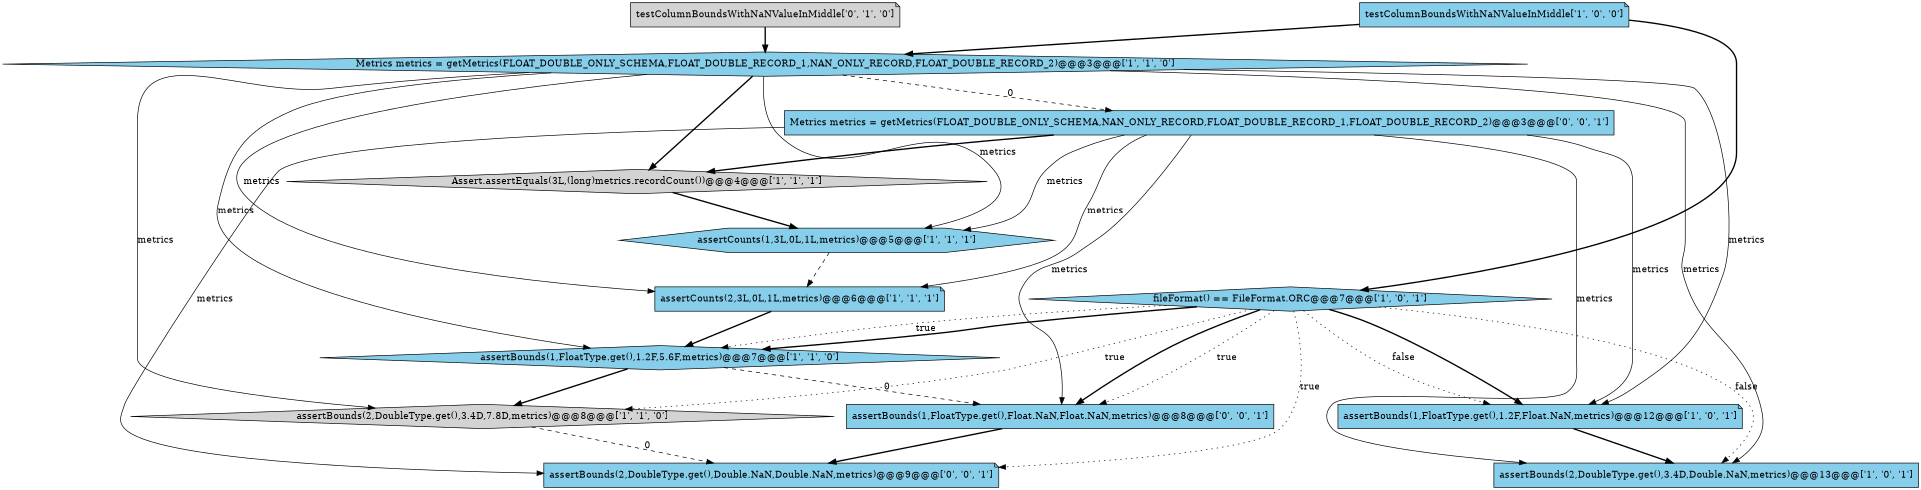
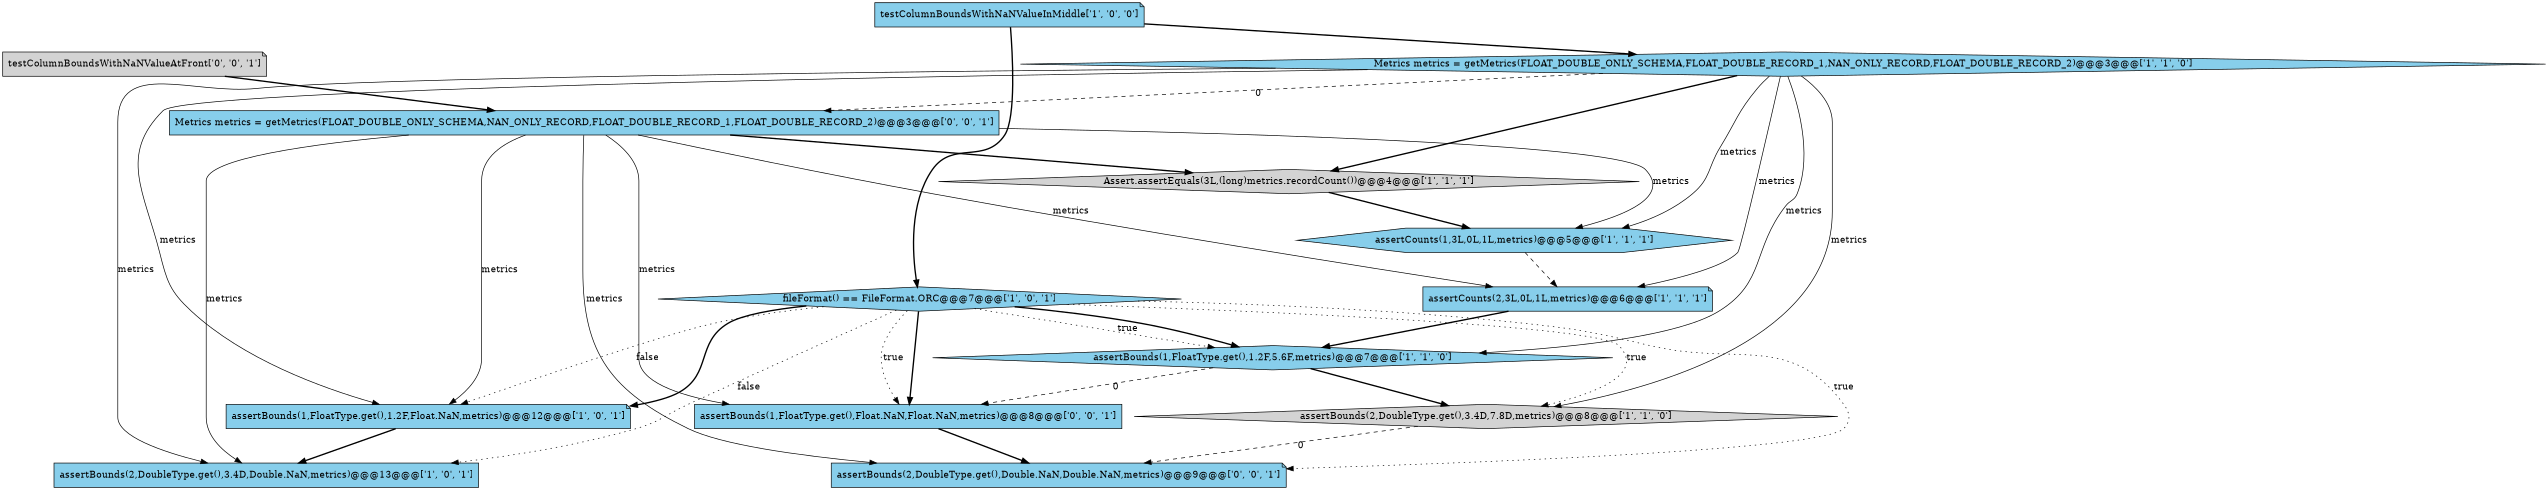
node "testColumnBoundsWithNaNValueInMiddle['0', '1', '0']": removed
node "testColumnBoundsWithNaNValueAtFront['0', '0', '1']": added
